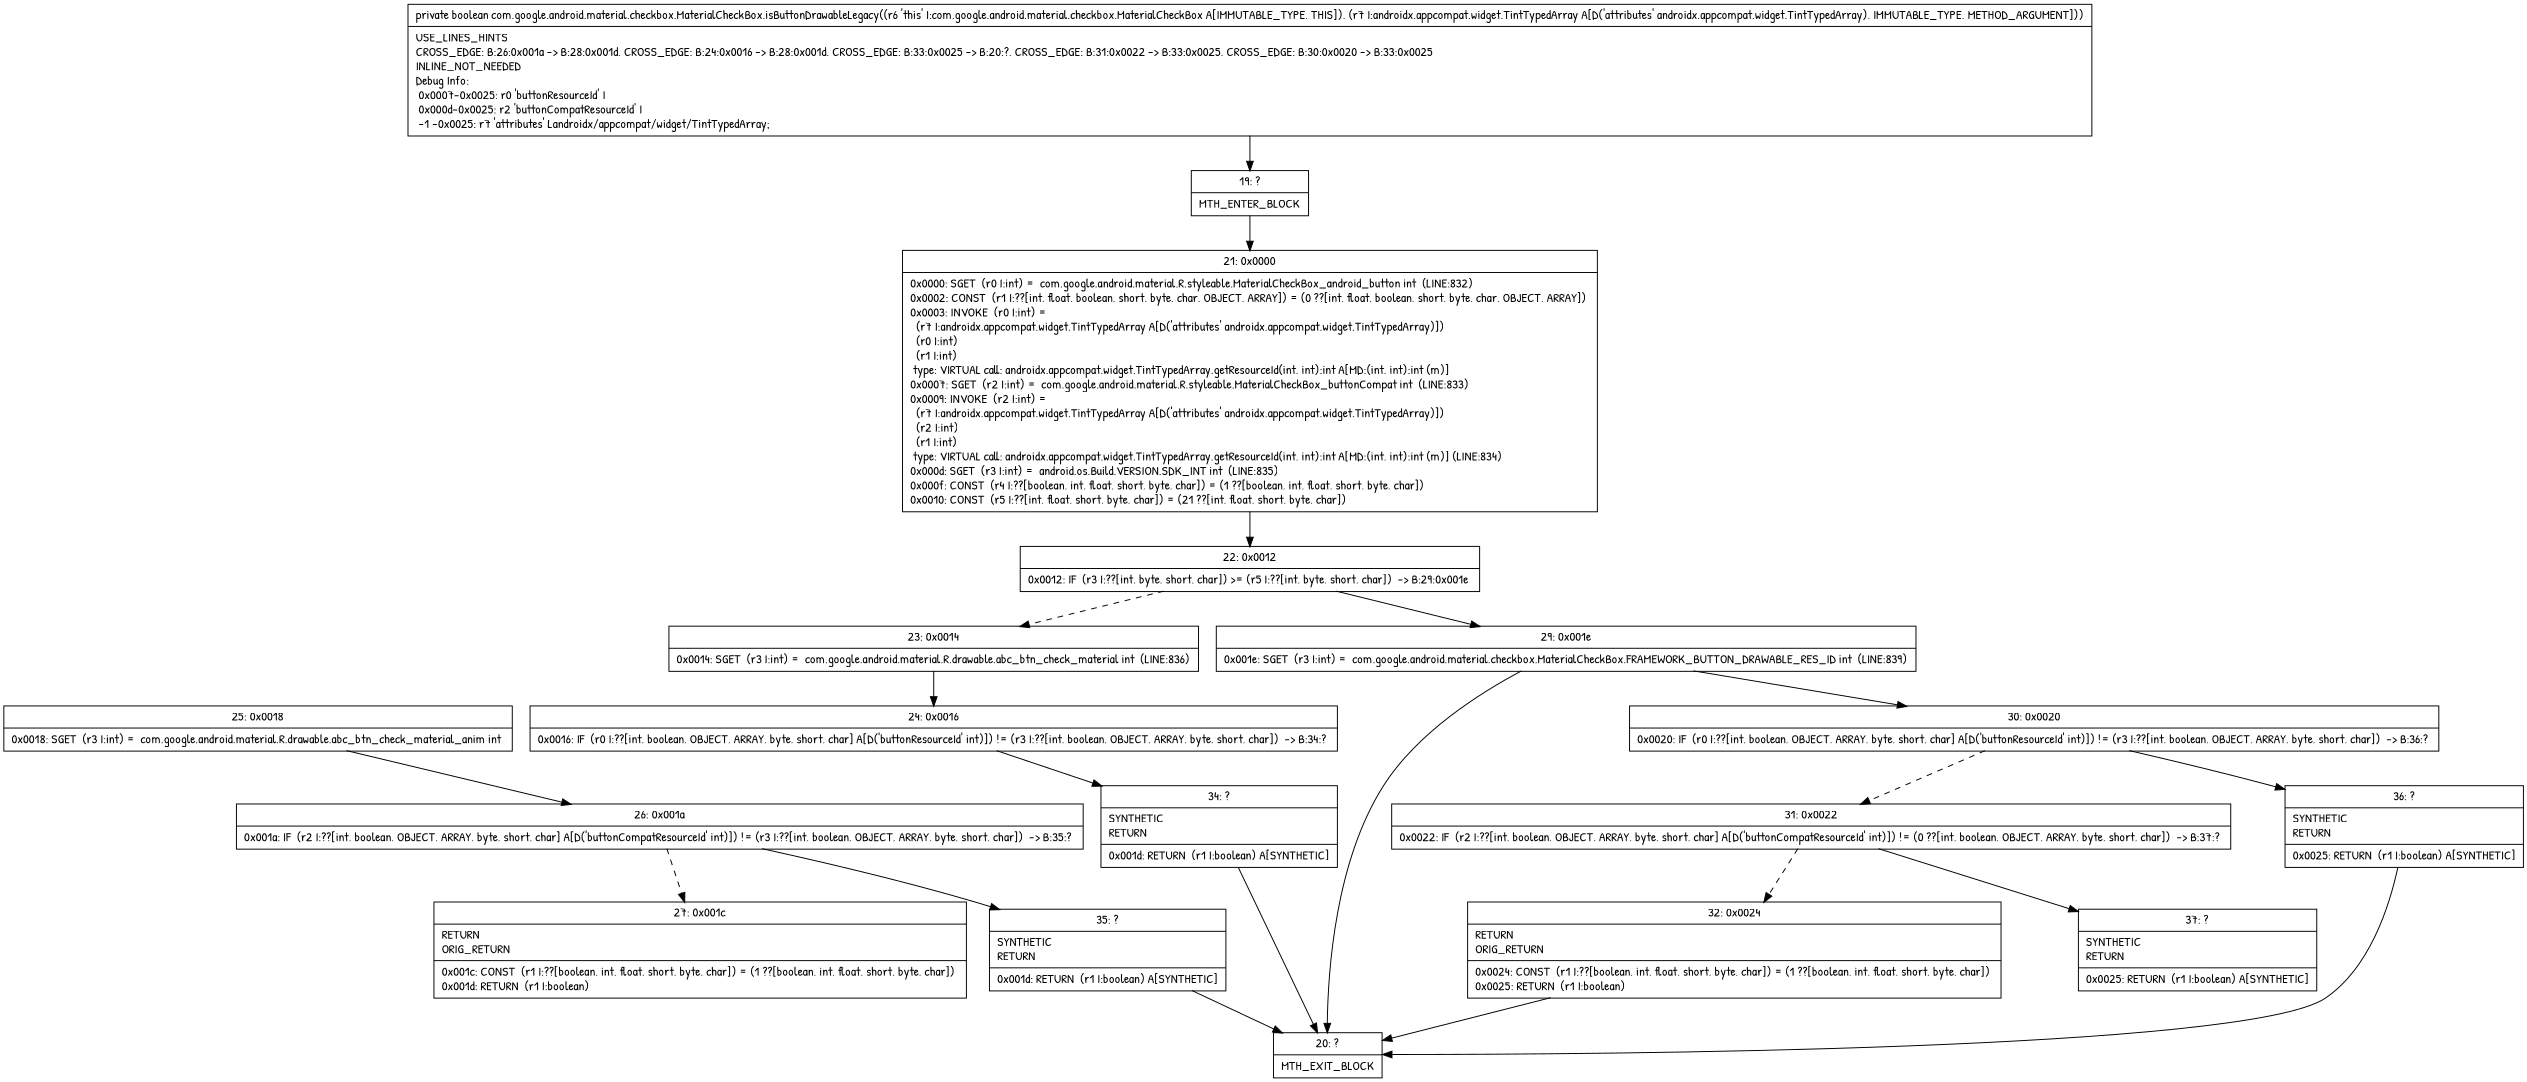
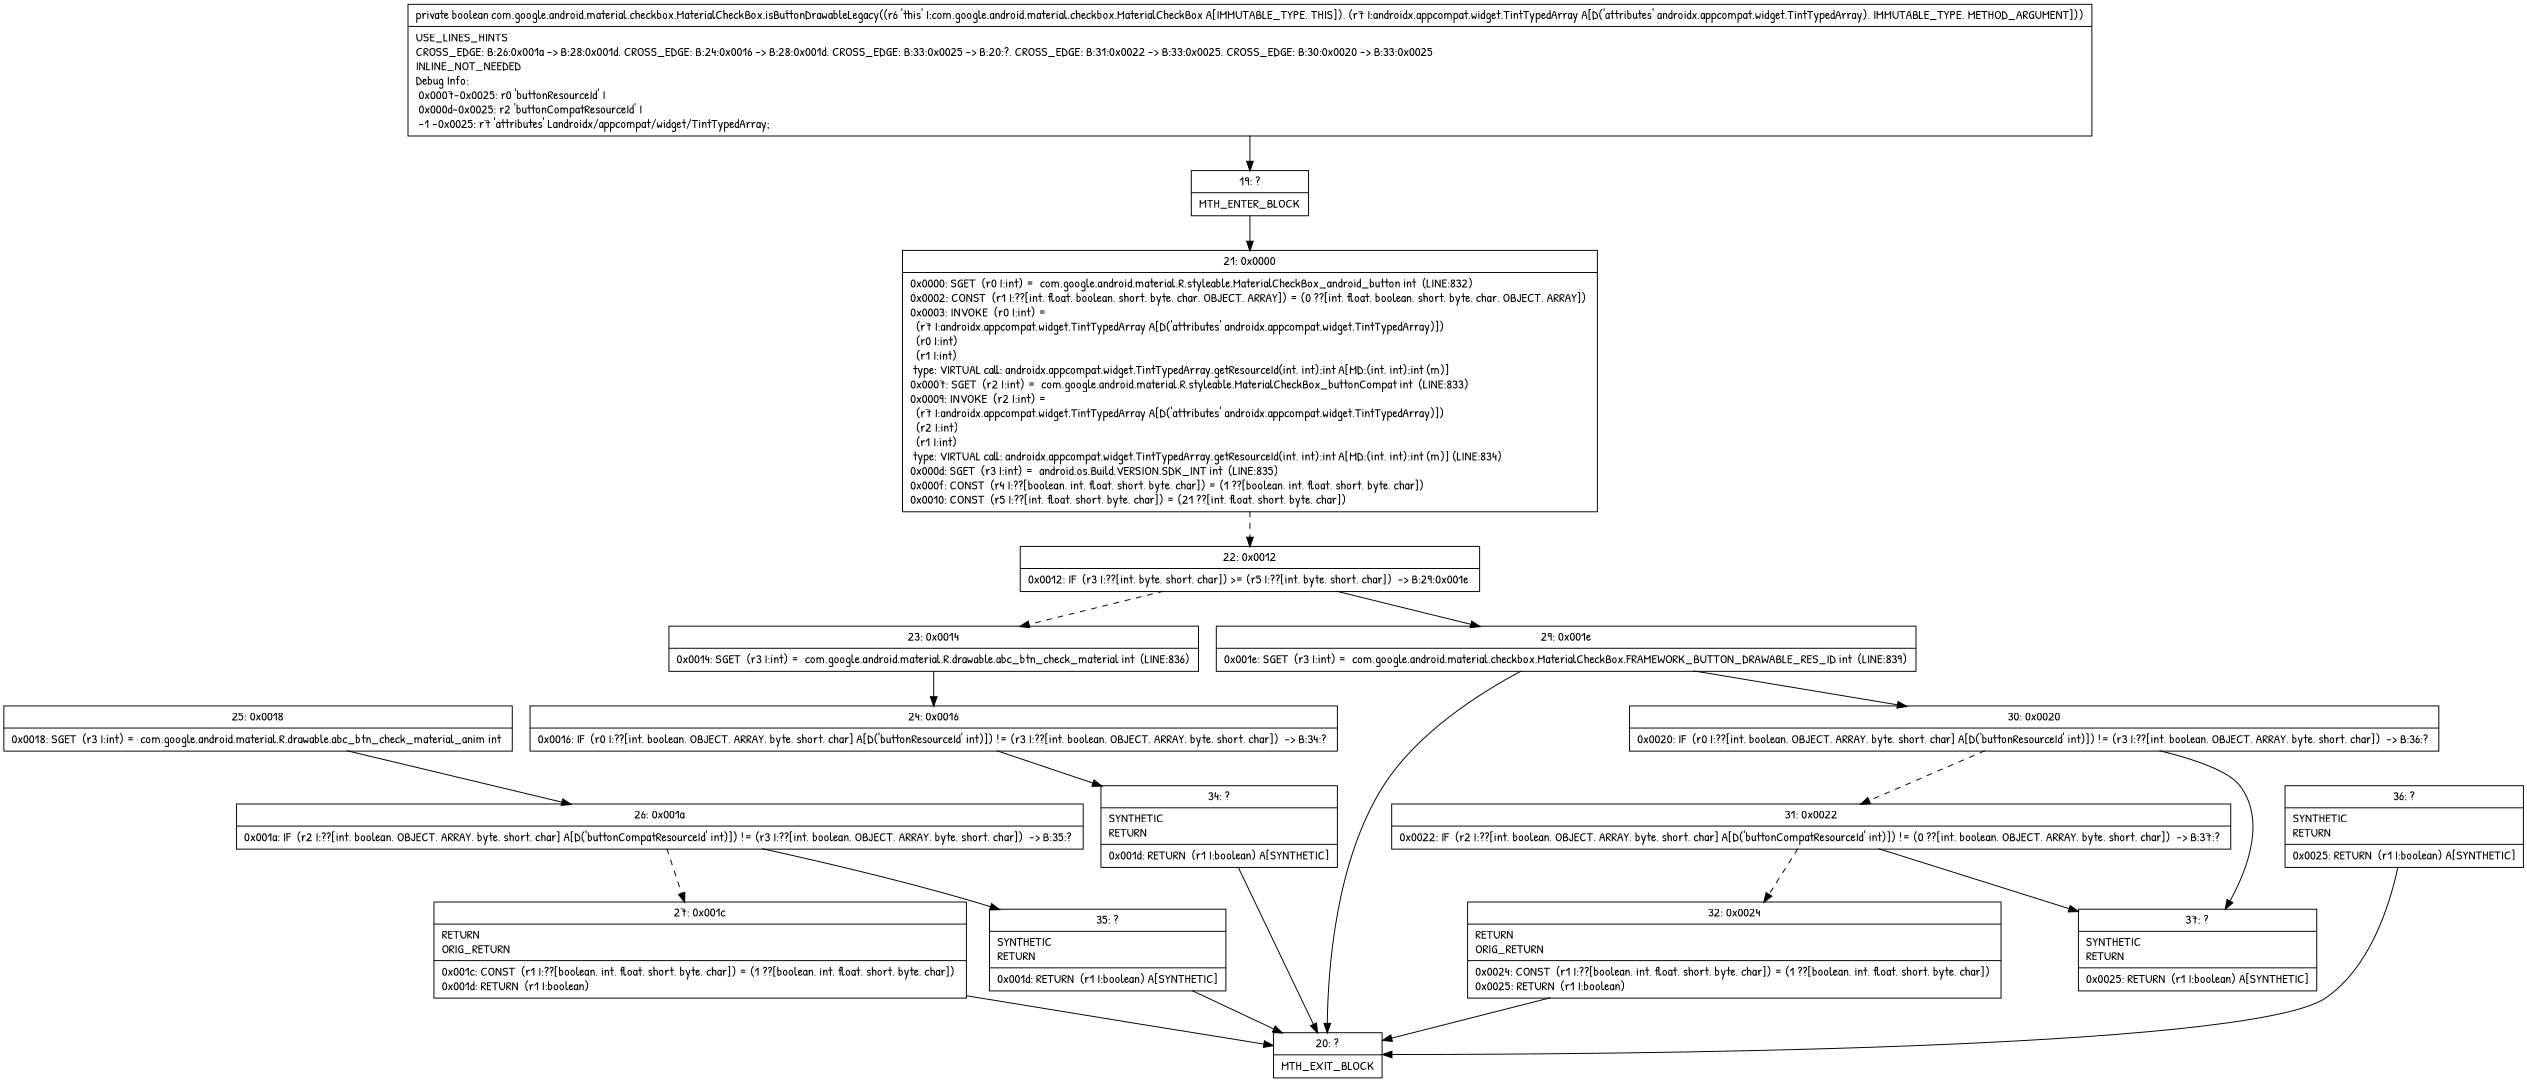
edge "21: 0x0000" -> "22: 0x0012": style solid -> dashed
edge "30: 0x0020" -> "36: ?": now "30: 0x0020" -> "37: ?"
edge "27: 0x001c" -> "20: ?": added
